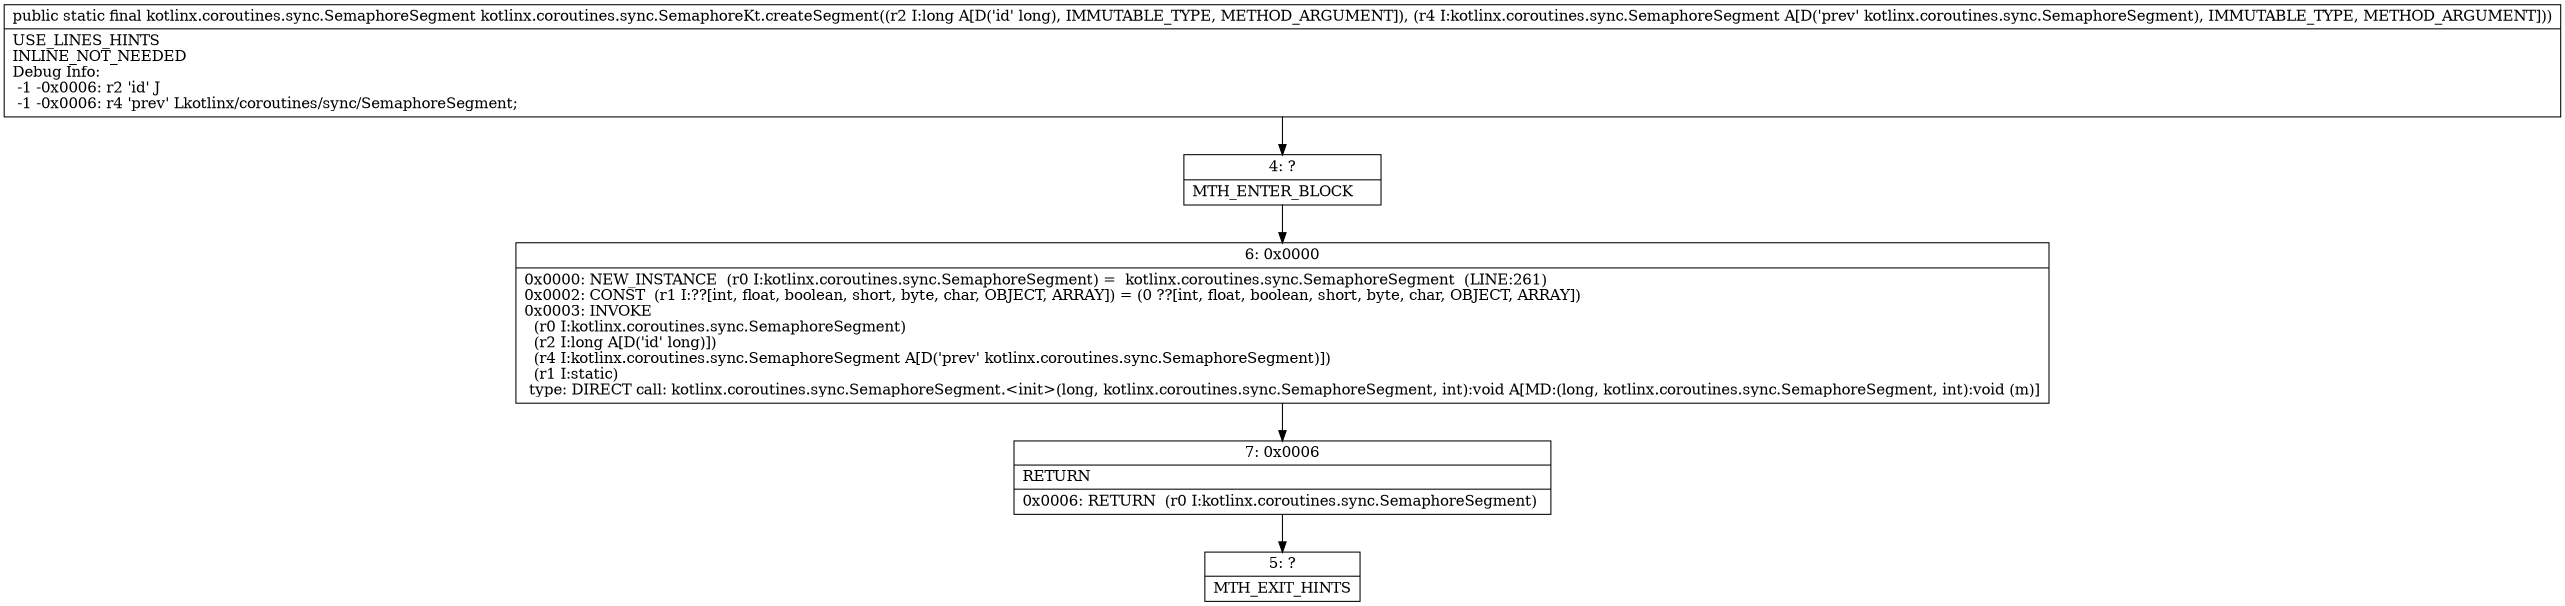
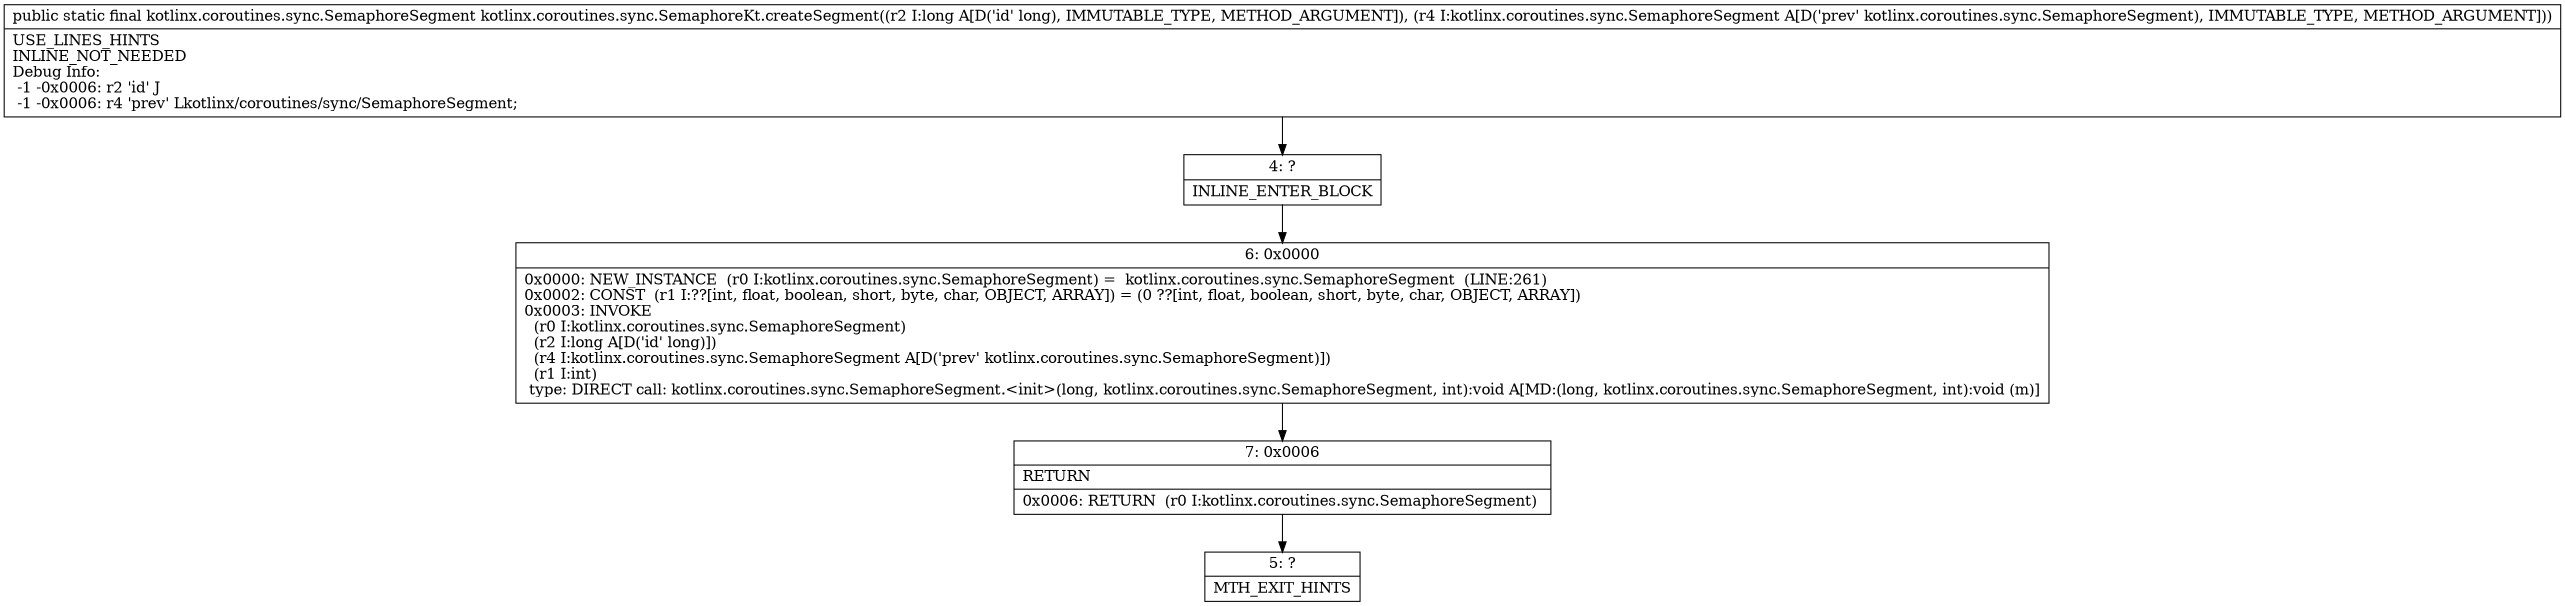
node "4: ?": text "MTH_ENTER_BLOCK" -> "INLINE_ENTER_BLOCK"
node "6: 0x0000": text "(r1 I:static)" -> "(r1 I:int)"
